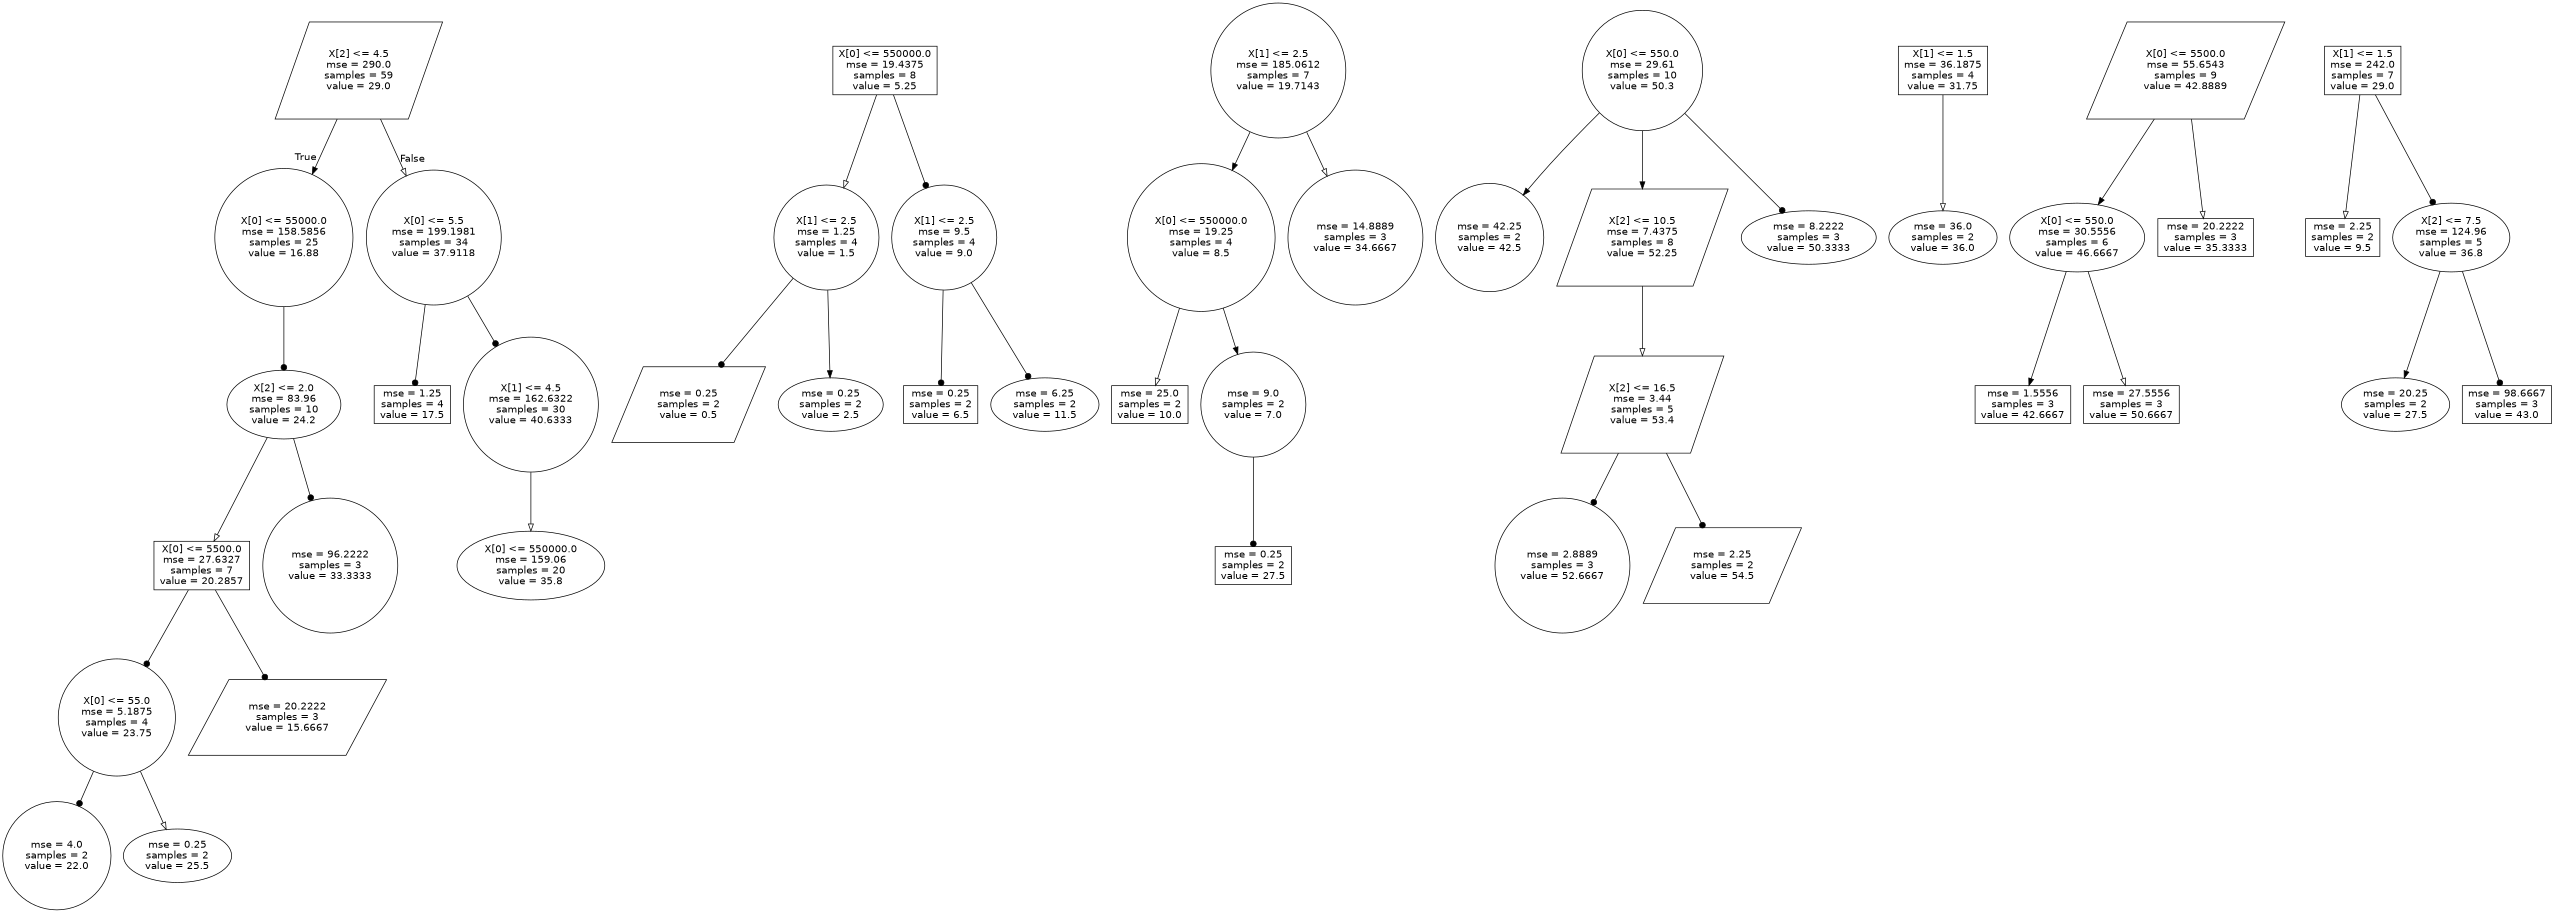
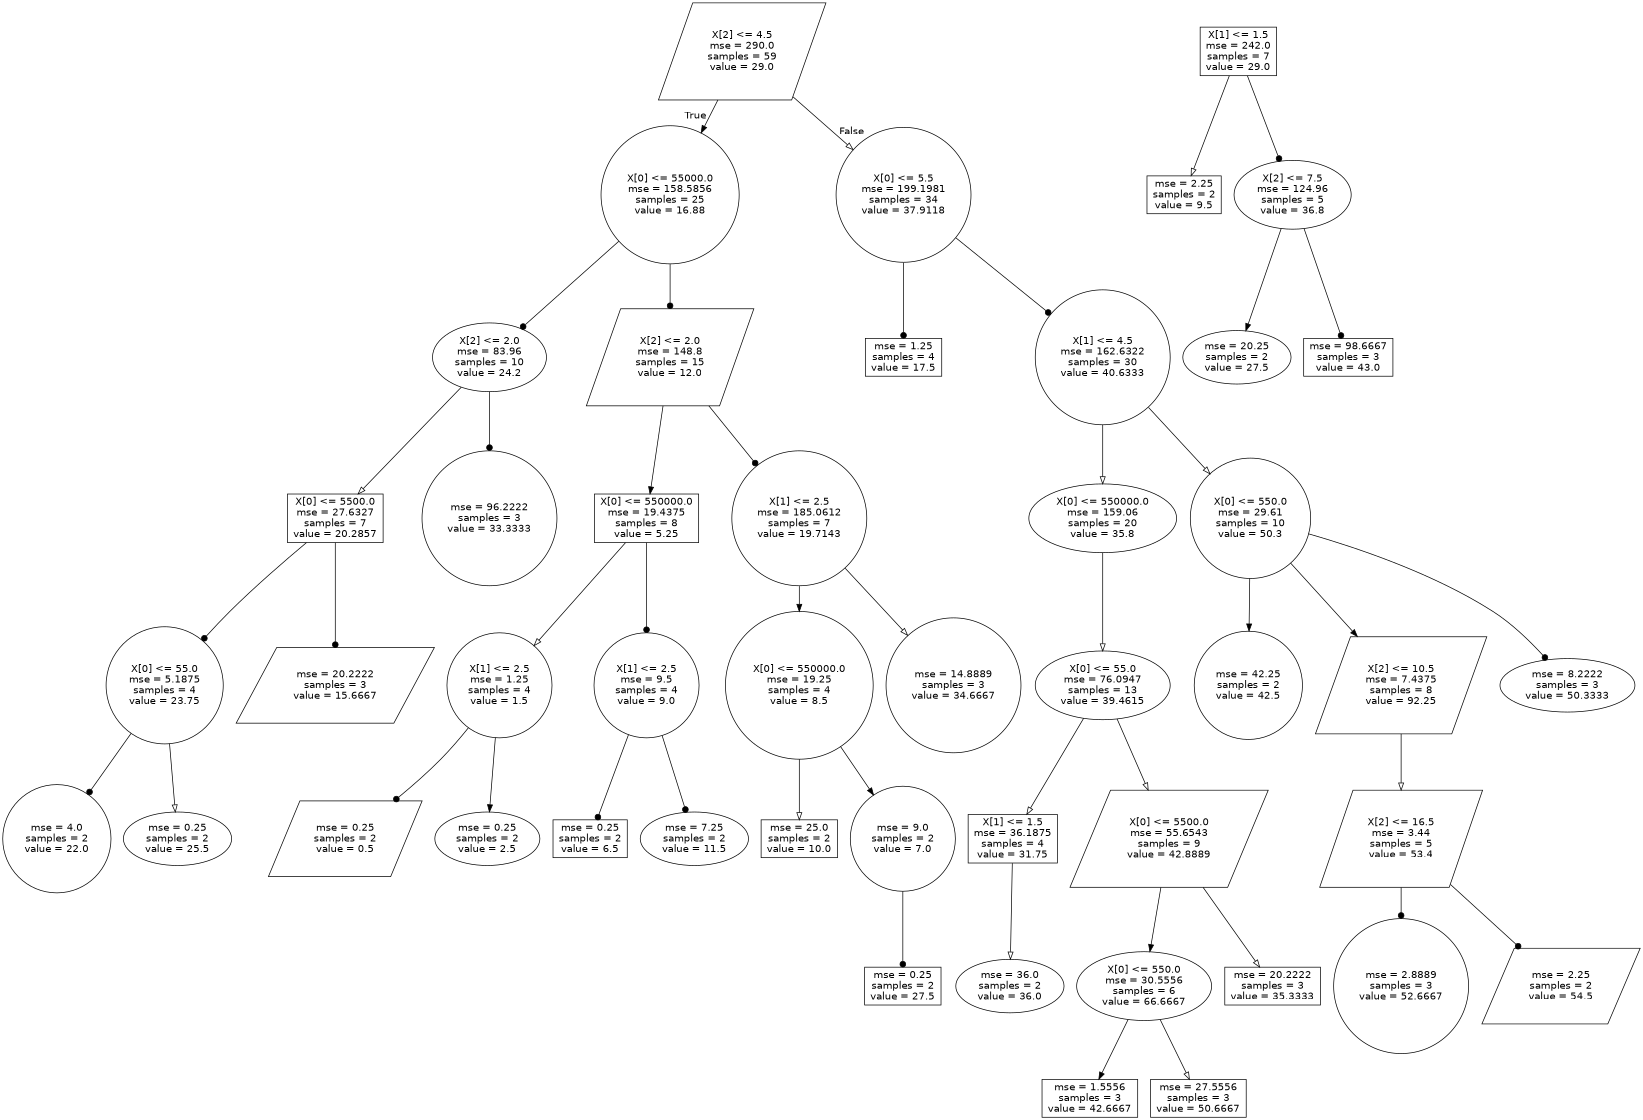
node "X[2] <= 10.5 mse = 7.4375 samples = 8 value = 52.25": label "X[2] <= 10.5 mse = 7.4375 samples = 8 value = 52.25" -> "X[2] <= 10.5 mse = 7.4375 samples = 8 value = 92.25"
node "X[0] <= 550.0 mse = 30.5556 samples = 6 value = 46.6667": label "X[0] <= 550.0 mse = 30.5556 samples = 6 value = 46.6667" -> "X[0] <= 550.0 mse = 30.5556 samples = 6 value = 66.6667"
node "X[2] <= 2.0 mse = 148.8 samples = 15 value = 12.0": added
node "mse = 6.25 samples = 2 value = 11.5": label "mse = 6.25 samples = 2 value = 11.5" -> "mse = 7.25 samples = 2 value = 11.5"
edge "X[1] <= 4.5 mse = 162.6322 samples = 30 value = 40.6333" -> "X[0] <= 550.0 mse = 29.61 samples = 10 value = 50.3": added
node "X[0] <= 55.0 mse = 76.0947 samples = 13 value = 39.4615": added
